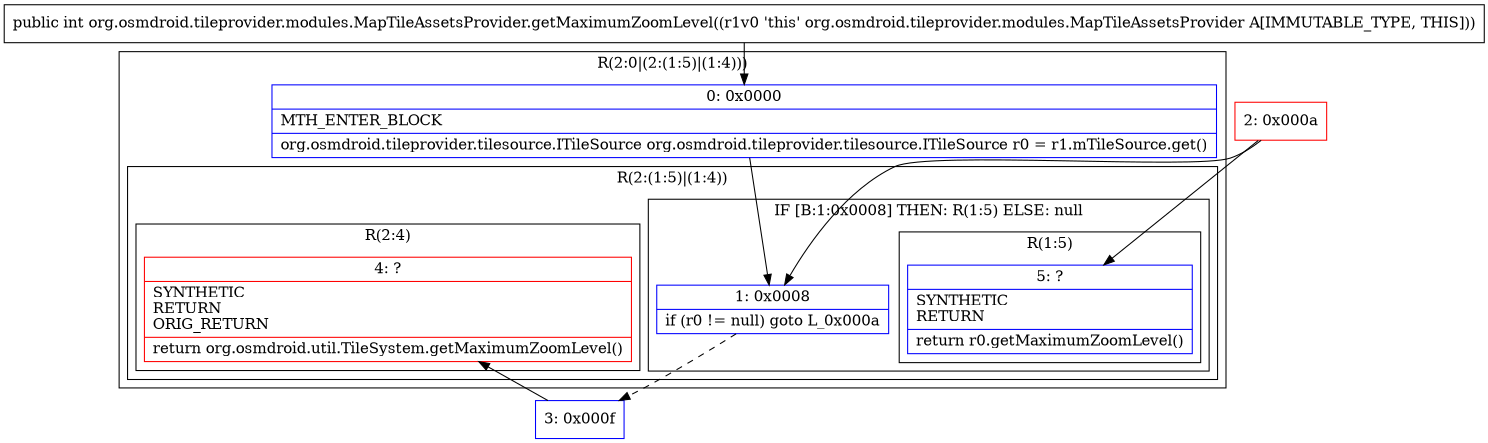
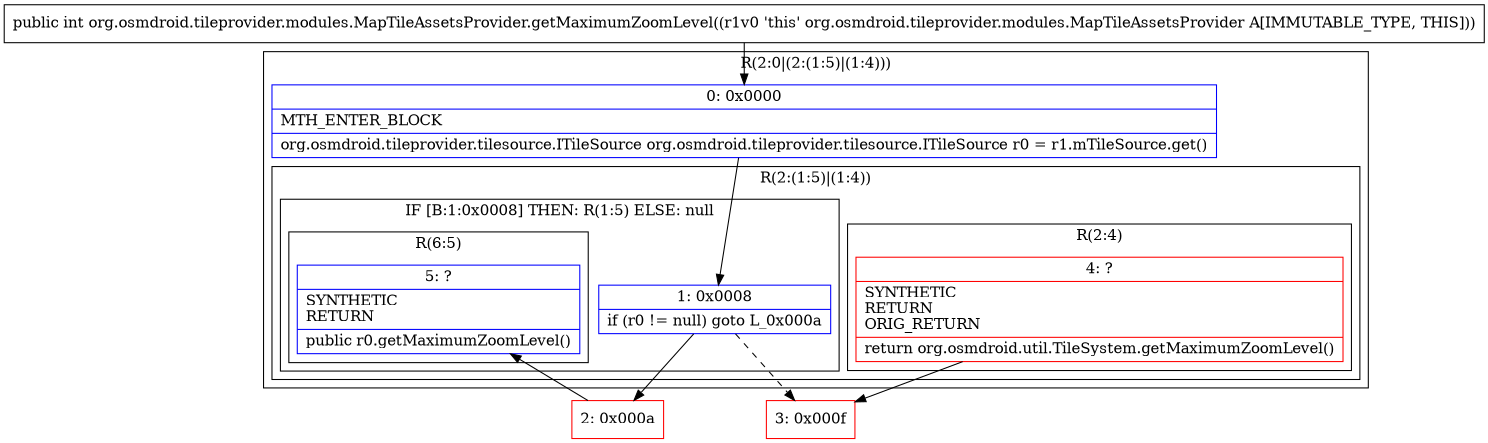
edge "2: 0x000a" -> "1: 0x0008": reversed
cluster "R(1:5)": label "R(1:5)" -> "R(6:5)"
node "5: ?": text "return r0.getMaximumZoomLevel()" -> "public r0.getMaximumZoomLevel()"
edge "3: 0x000f" -> "4: ?": reversed
node "3: 0x000f": color blue -> red
